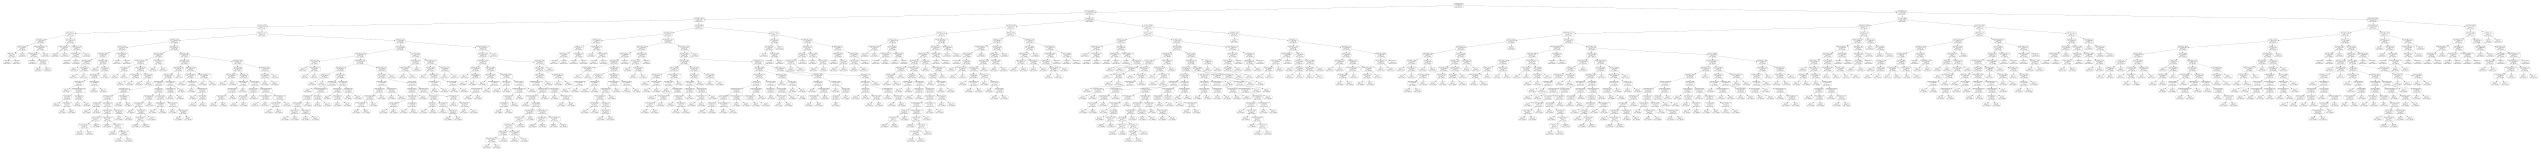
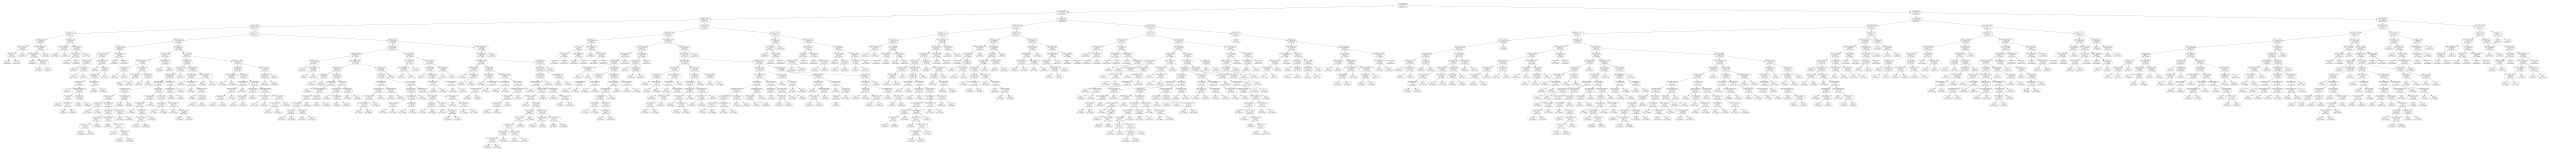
node "mse = 0.0 samples = 1 value = 303477.0": removed
node "mse = 0.0 samples = 1 value = 133000.0": added
